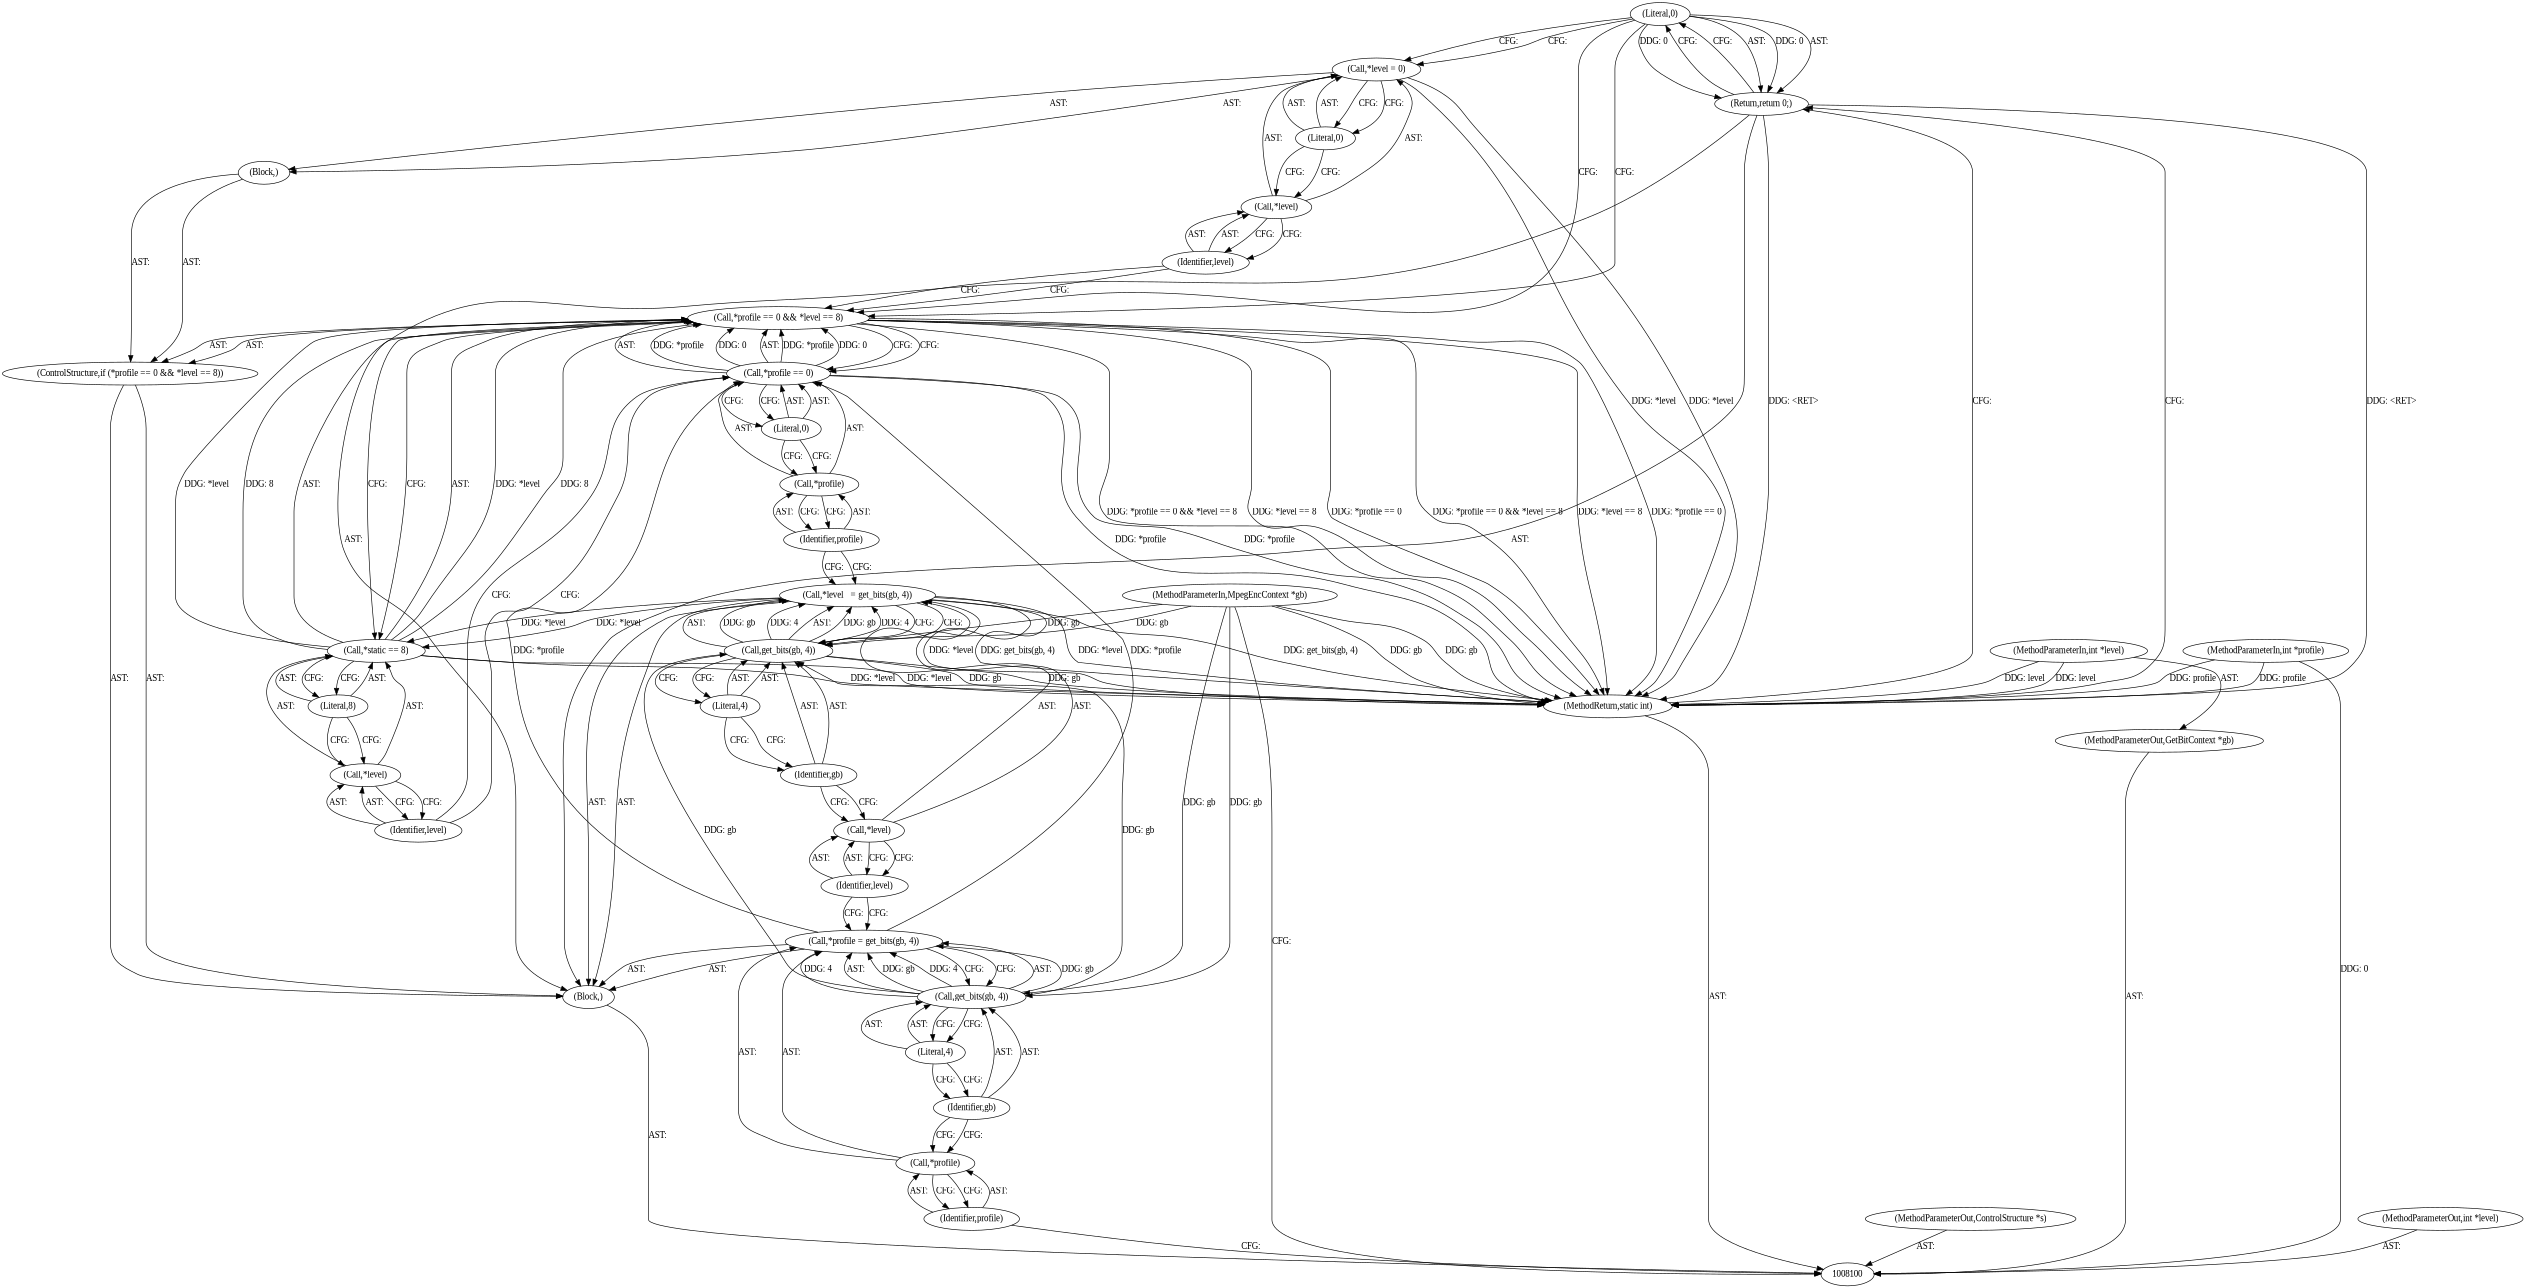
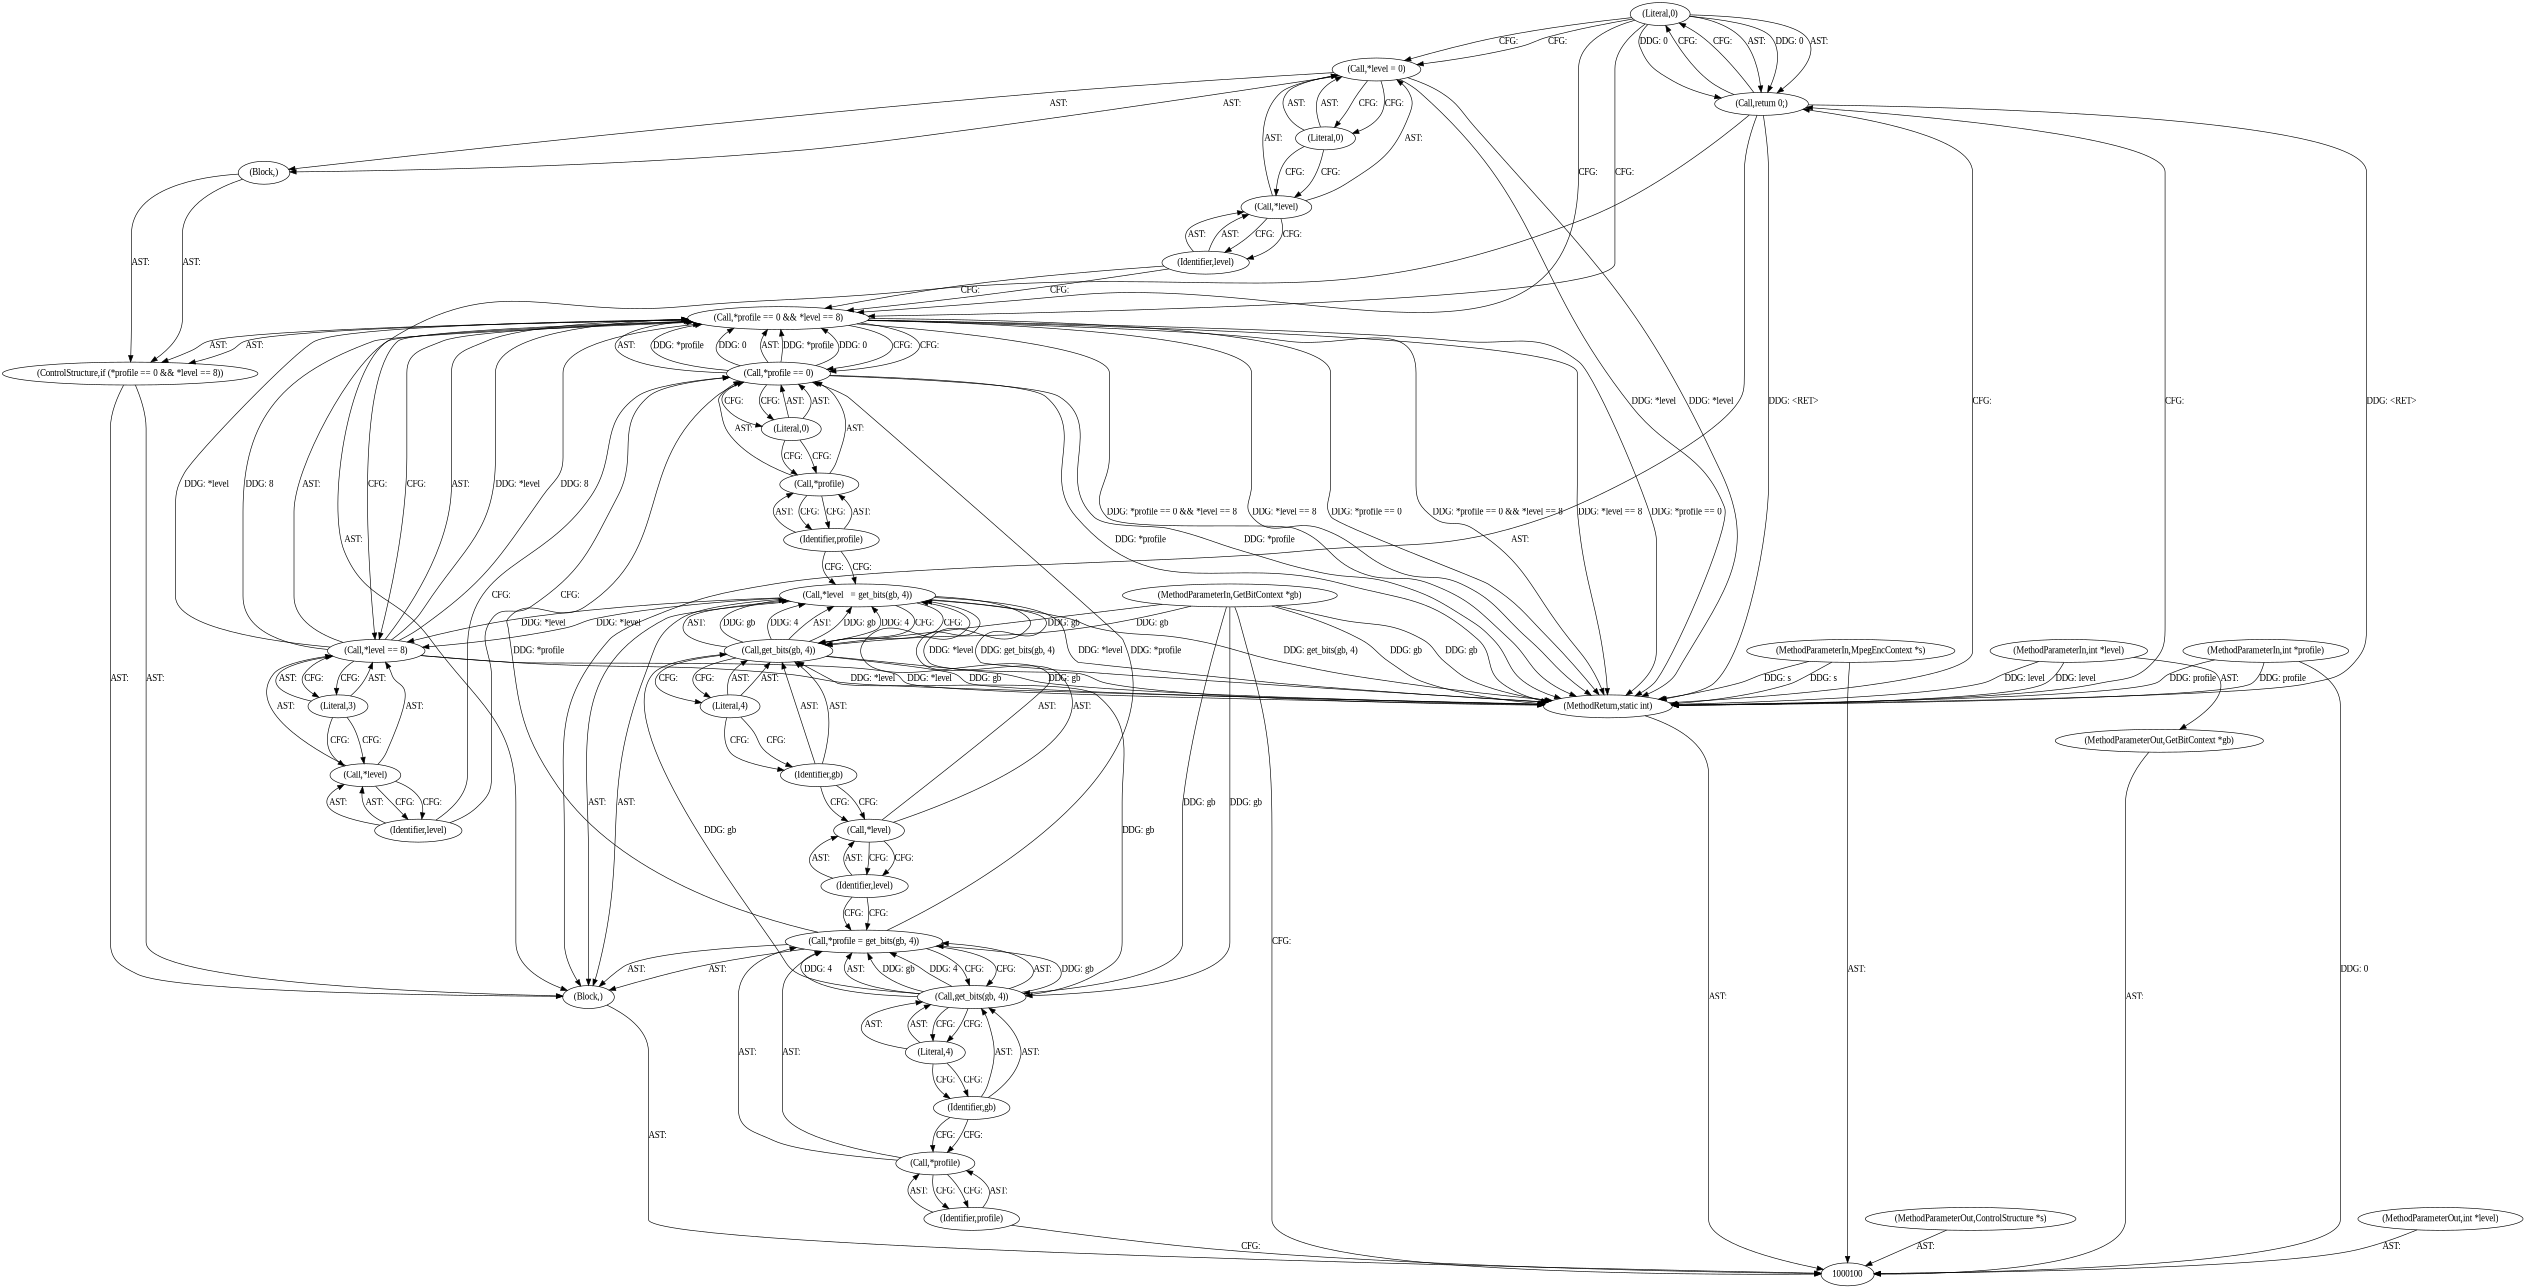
node "(Return,return 0;)": label "(Return,return 0;)" -> "(Call,return 0;)"
node "(MethodParameterIn,MpegEncContext *gb)": label "(MethodParameterIn,MpegEncContext *gb)" -> "(MethodParameterIn,GetBitContext *gb)"
node "(Call,*static == 8)": label "(Call,*static == 8)" -> "(Call,*level == 8)"
node "(MethodParameterIn,MpegEncContext *s)": added
node "(Literal,8)": label "(Literal,8)" -> "(Literal,3)"
node "1008100": label "1008100" -> "1000100"
